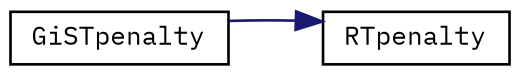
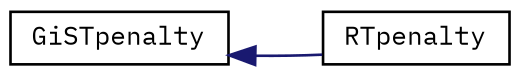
edge "GiSTpenalty" -> "RTpenalty": reversed
